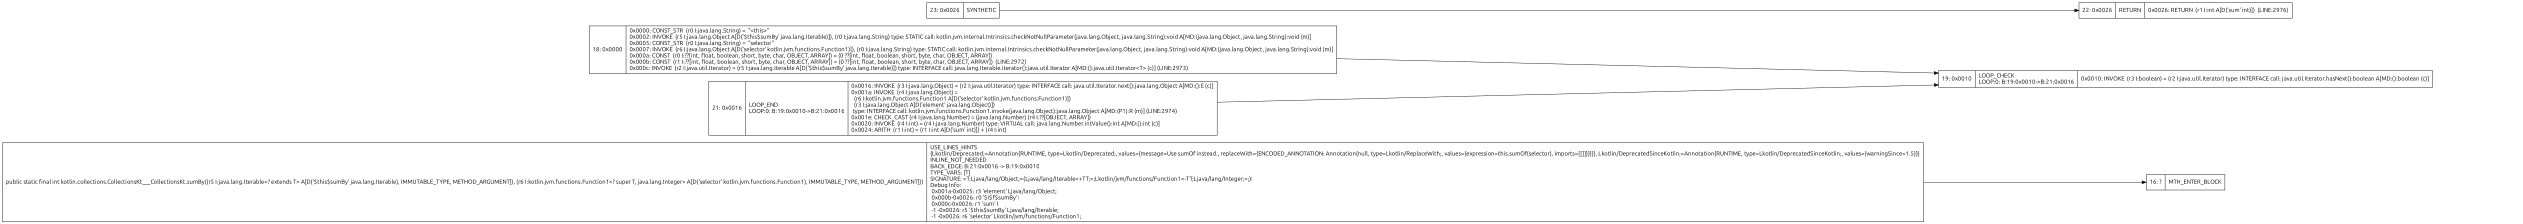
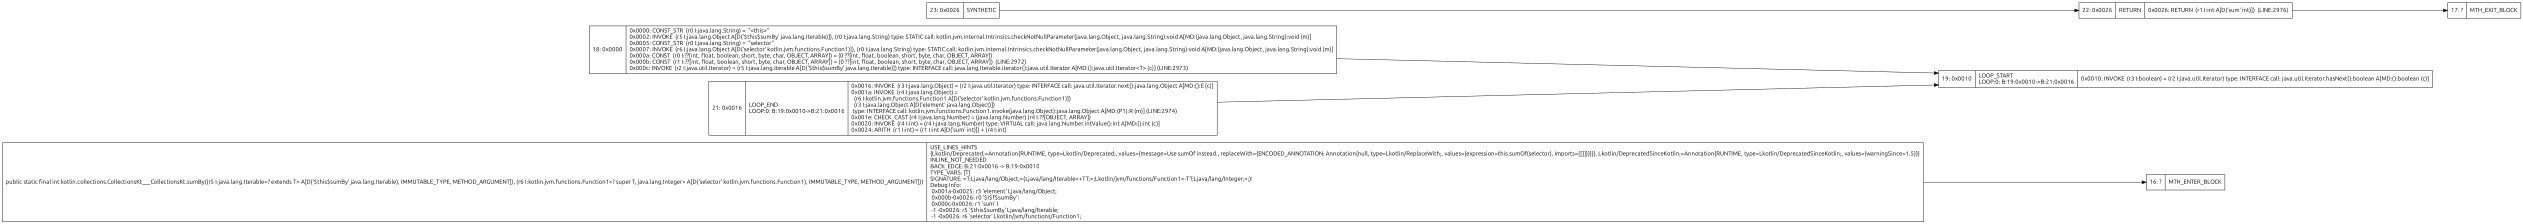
node "17: ?": added
node "19: 0x0010": text "LOOP_CHECK" -> "LOOP_START"
